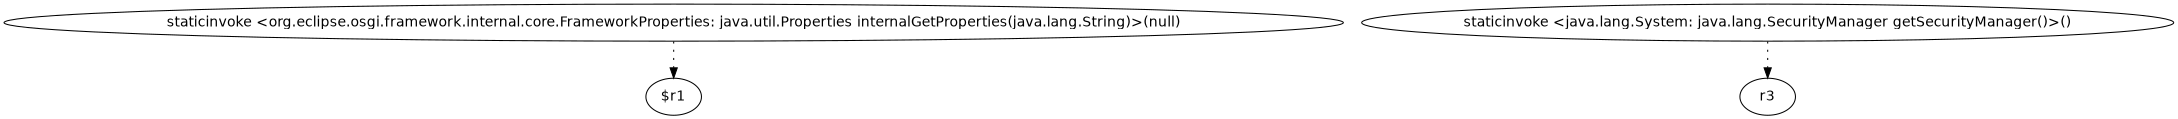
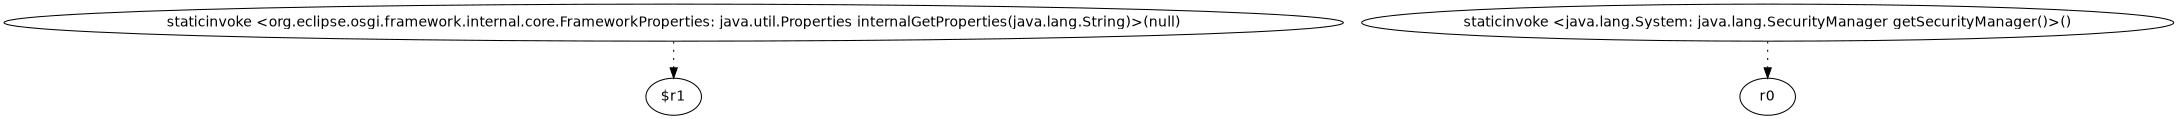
node "r3": label "r3" -> "r0"
